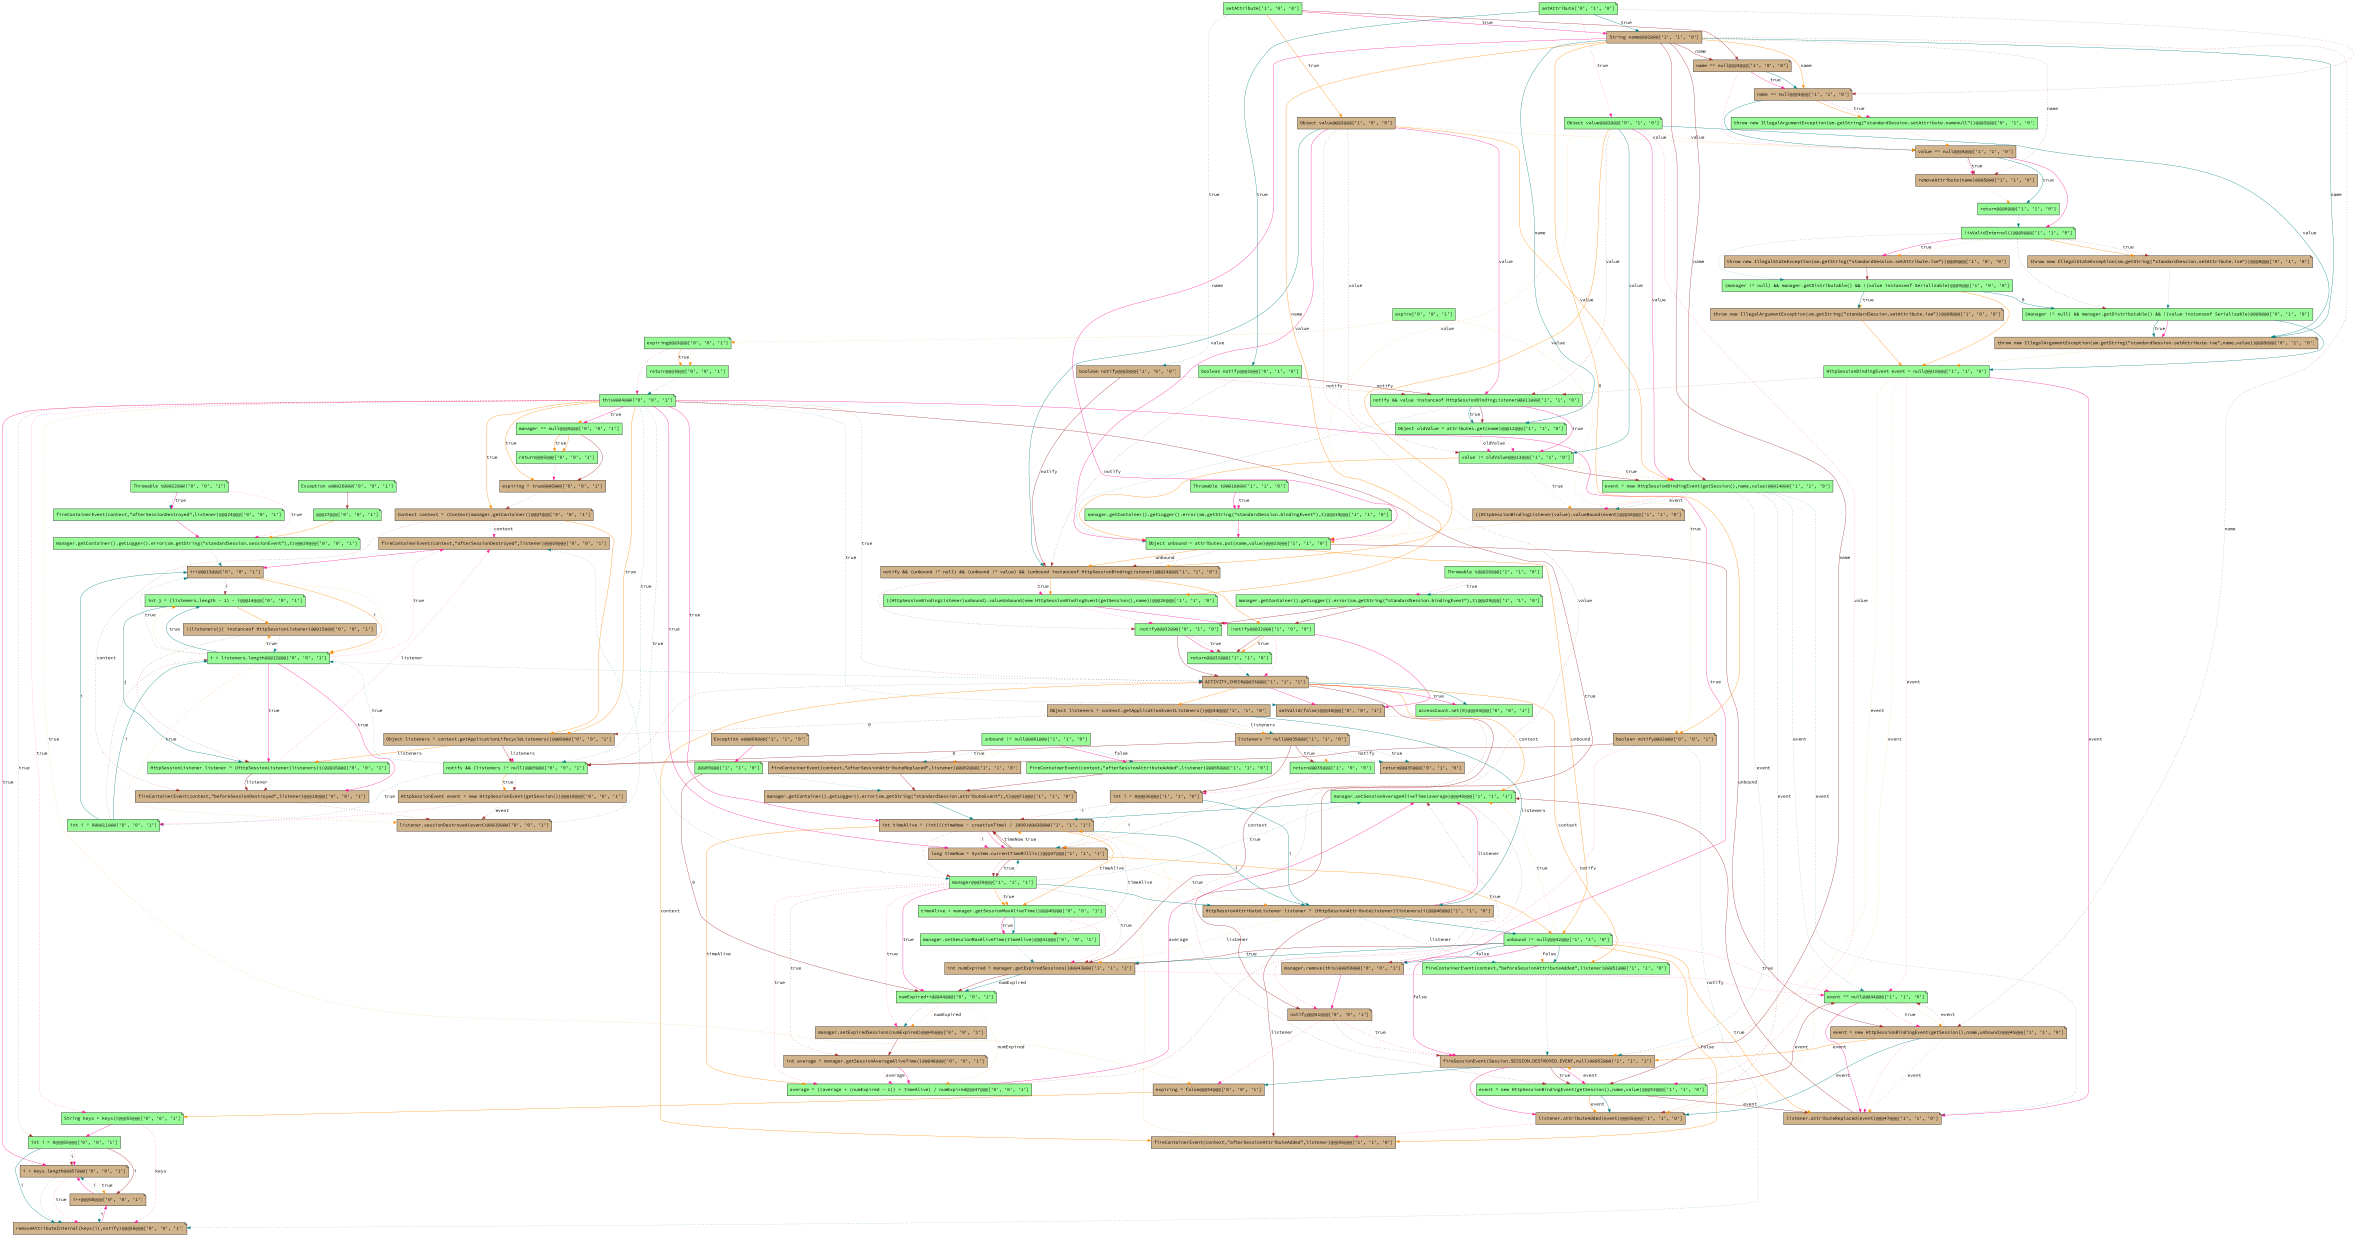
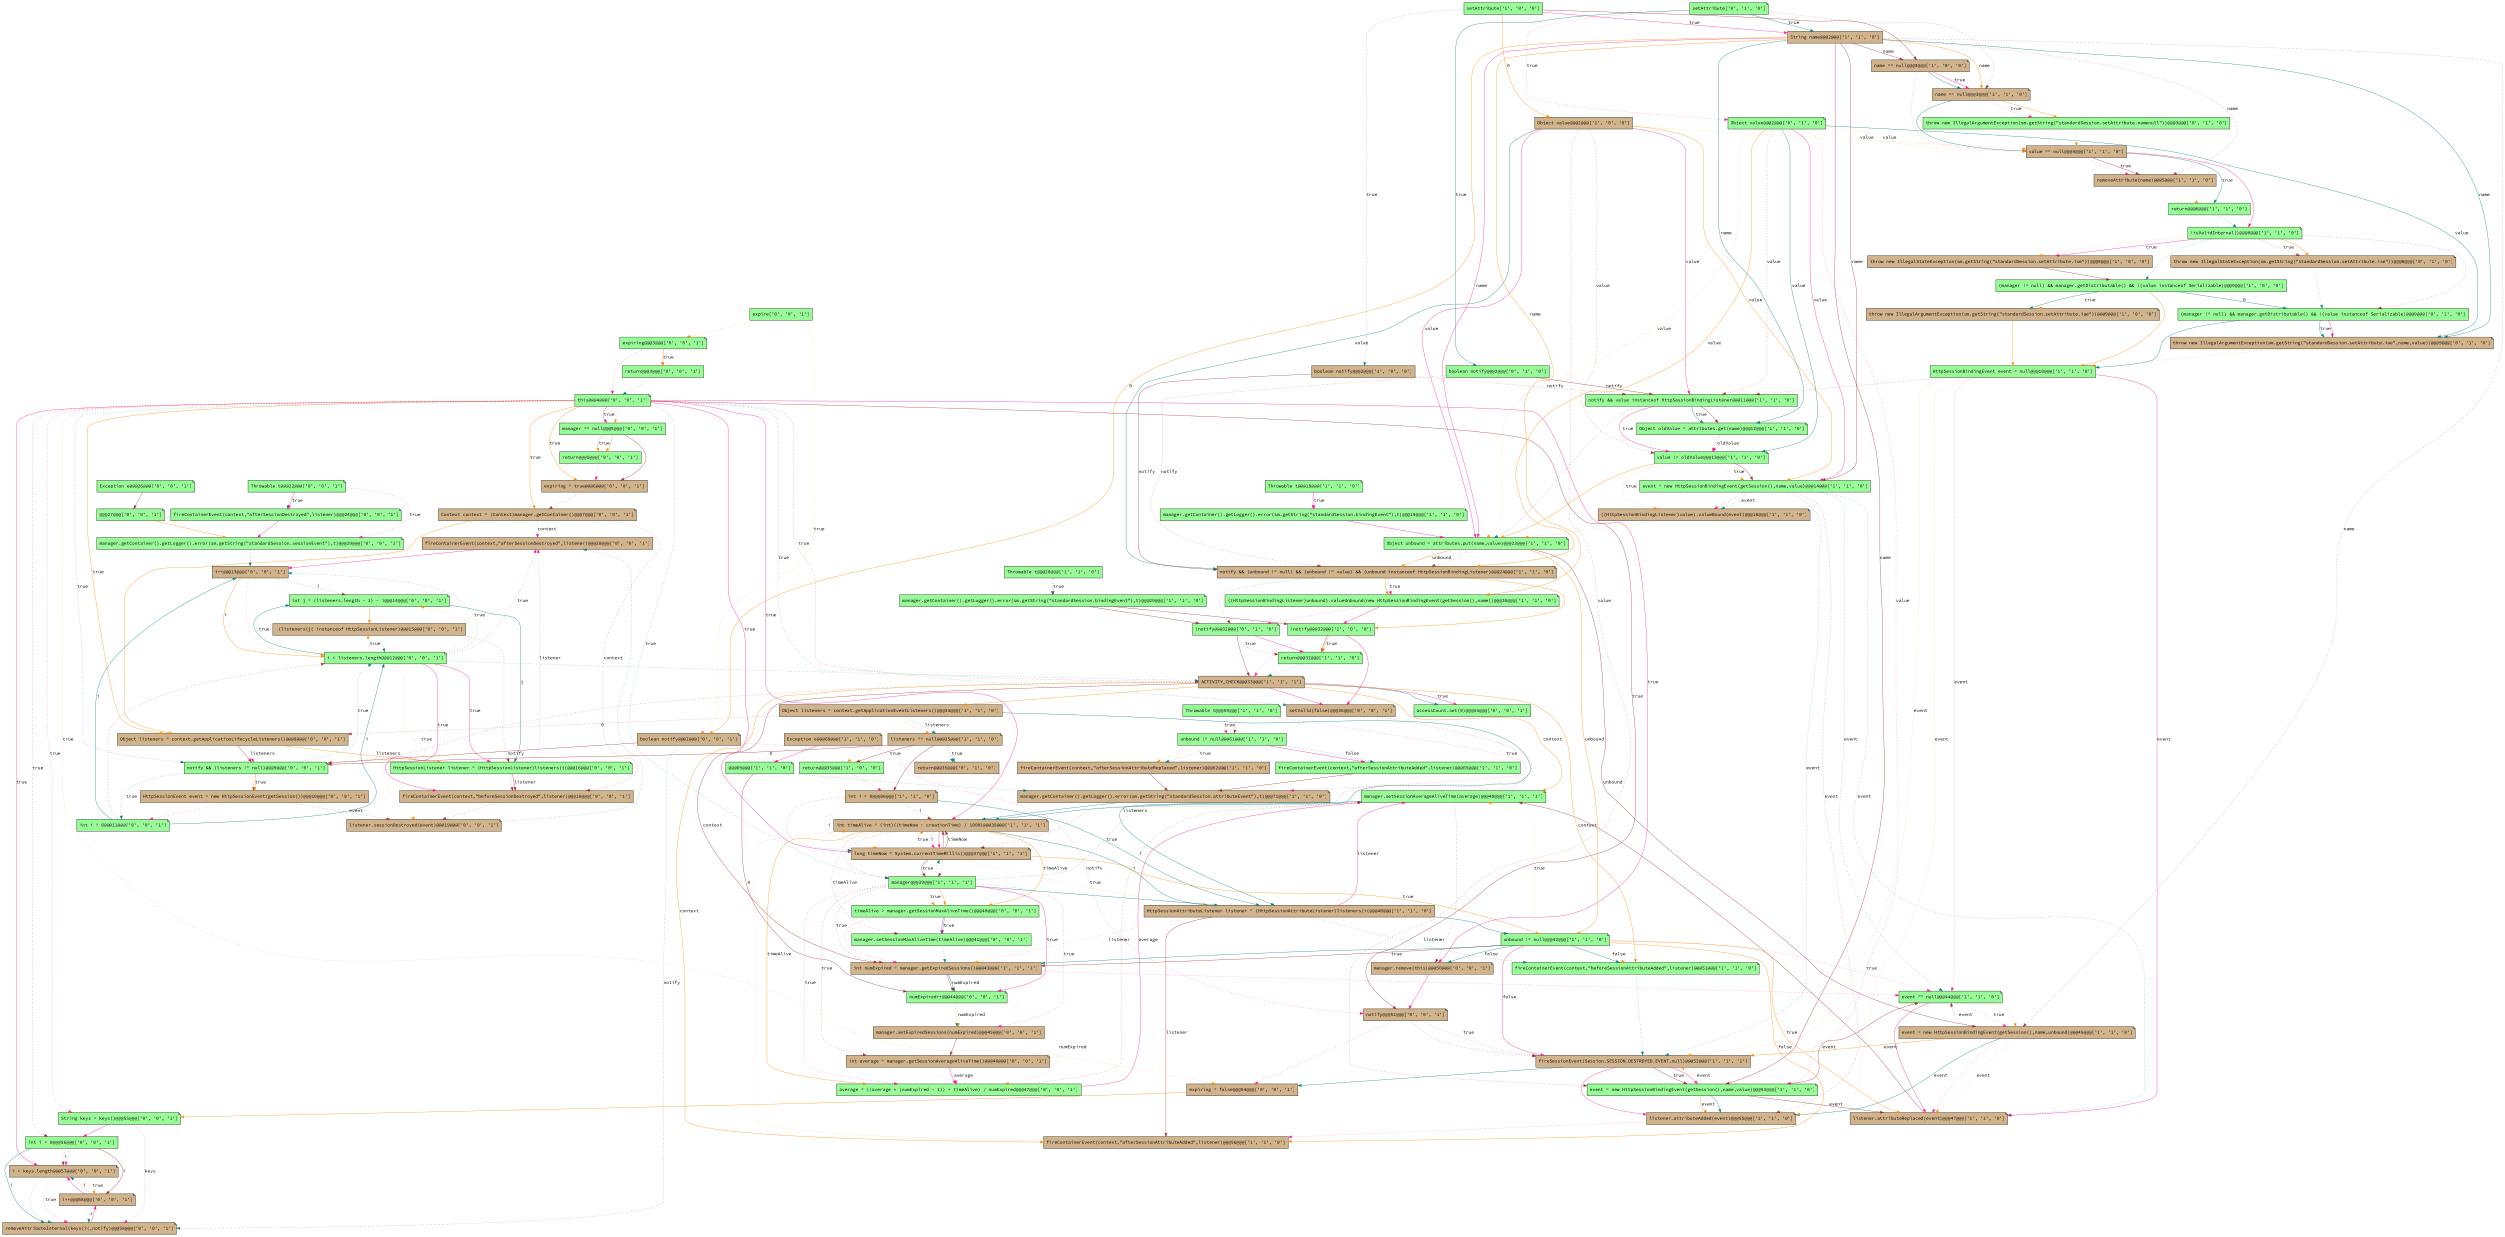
edge "setAttribute['1', '0', '0']" -> "Object value@@@2@@@['1', '0', '0']": label "true" -> "0"
node "Throwable t@@@59@@@['1', '1', '0']": added
